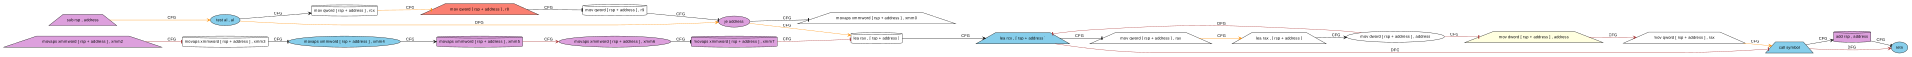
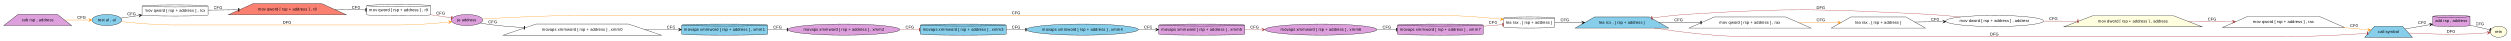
edge "mov qword [ rsp + address ] , rcx" -> "mov qword [ rsp + address ] , r8": color darkorange -> black
edge "mov qword [ rsp + address ] , r9" -> "je address": color black -> brown
node "movaps xmmword [ rsp + address ] , xmm1": added
node "movaps xmmword [ rsp + address ] , xmm2": shape trapezium -> ellipse
node "movaps xmmword [ rsp + address ] , xmm3": fillcolor white -> skyblue
node "retn": fillcolor skyblue -> lightyellow
